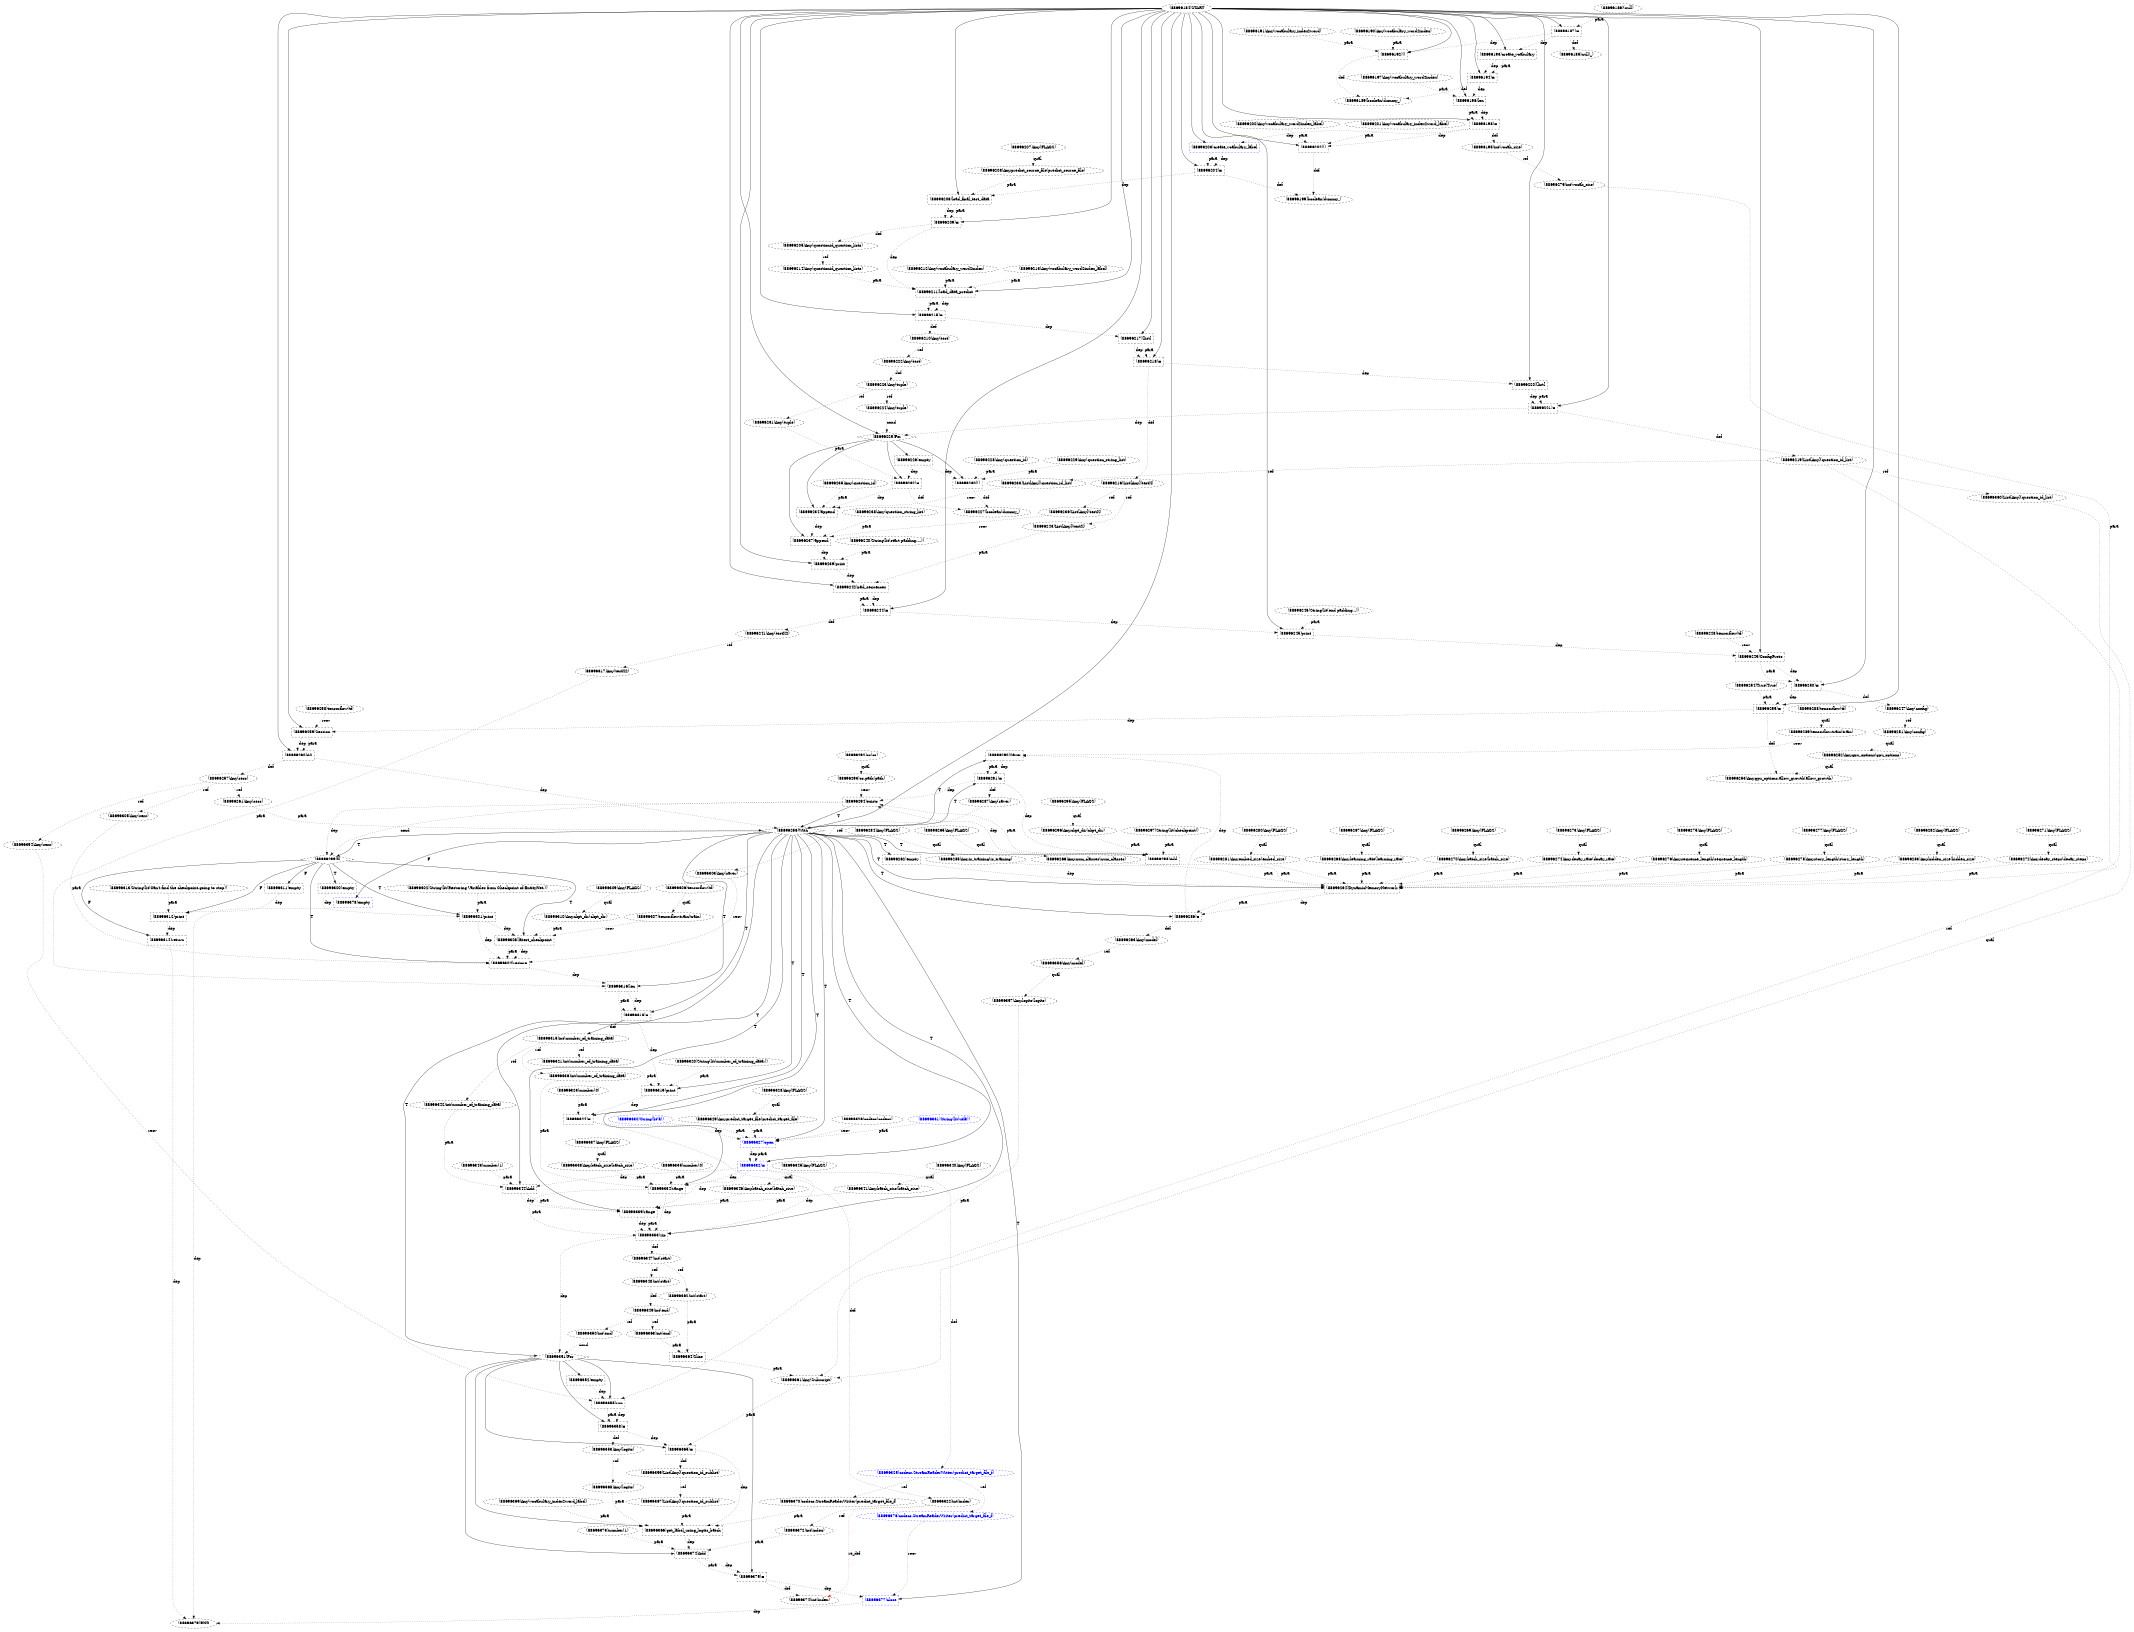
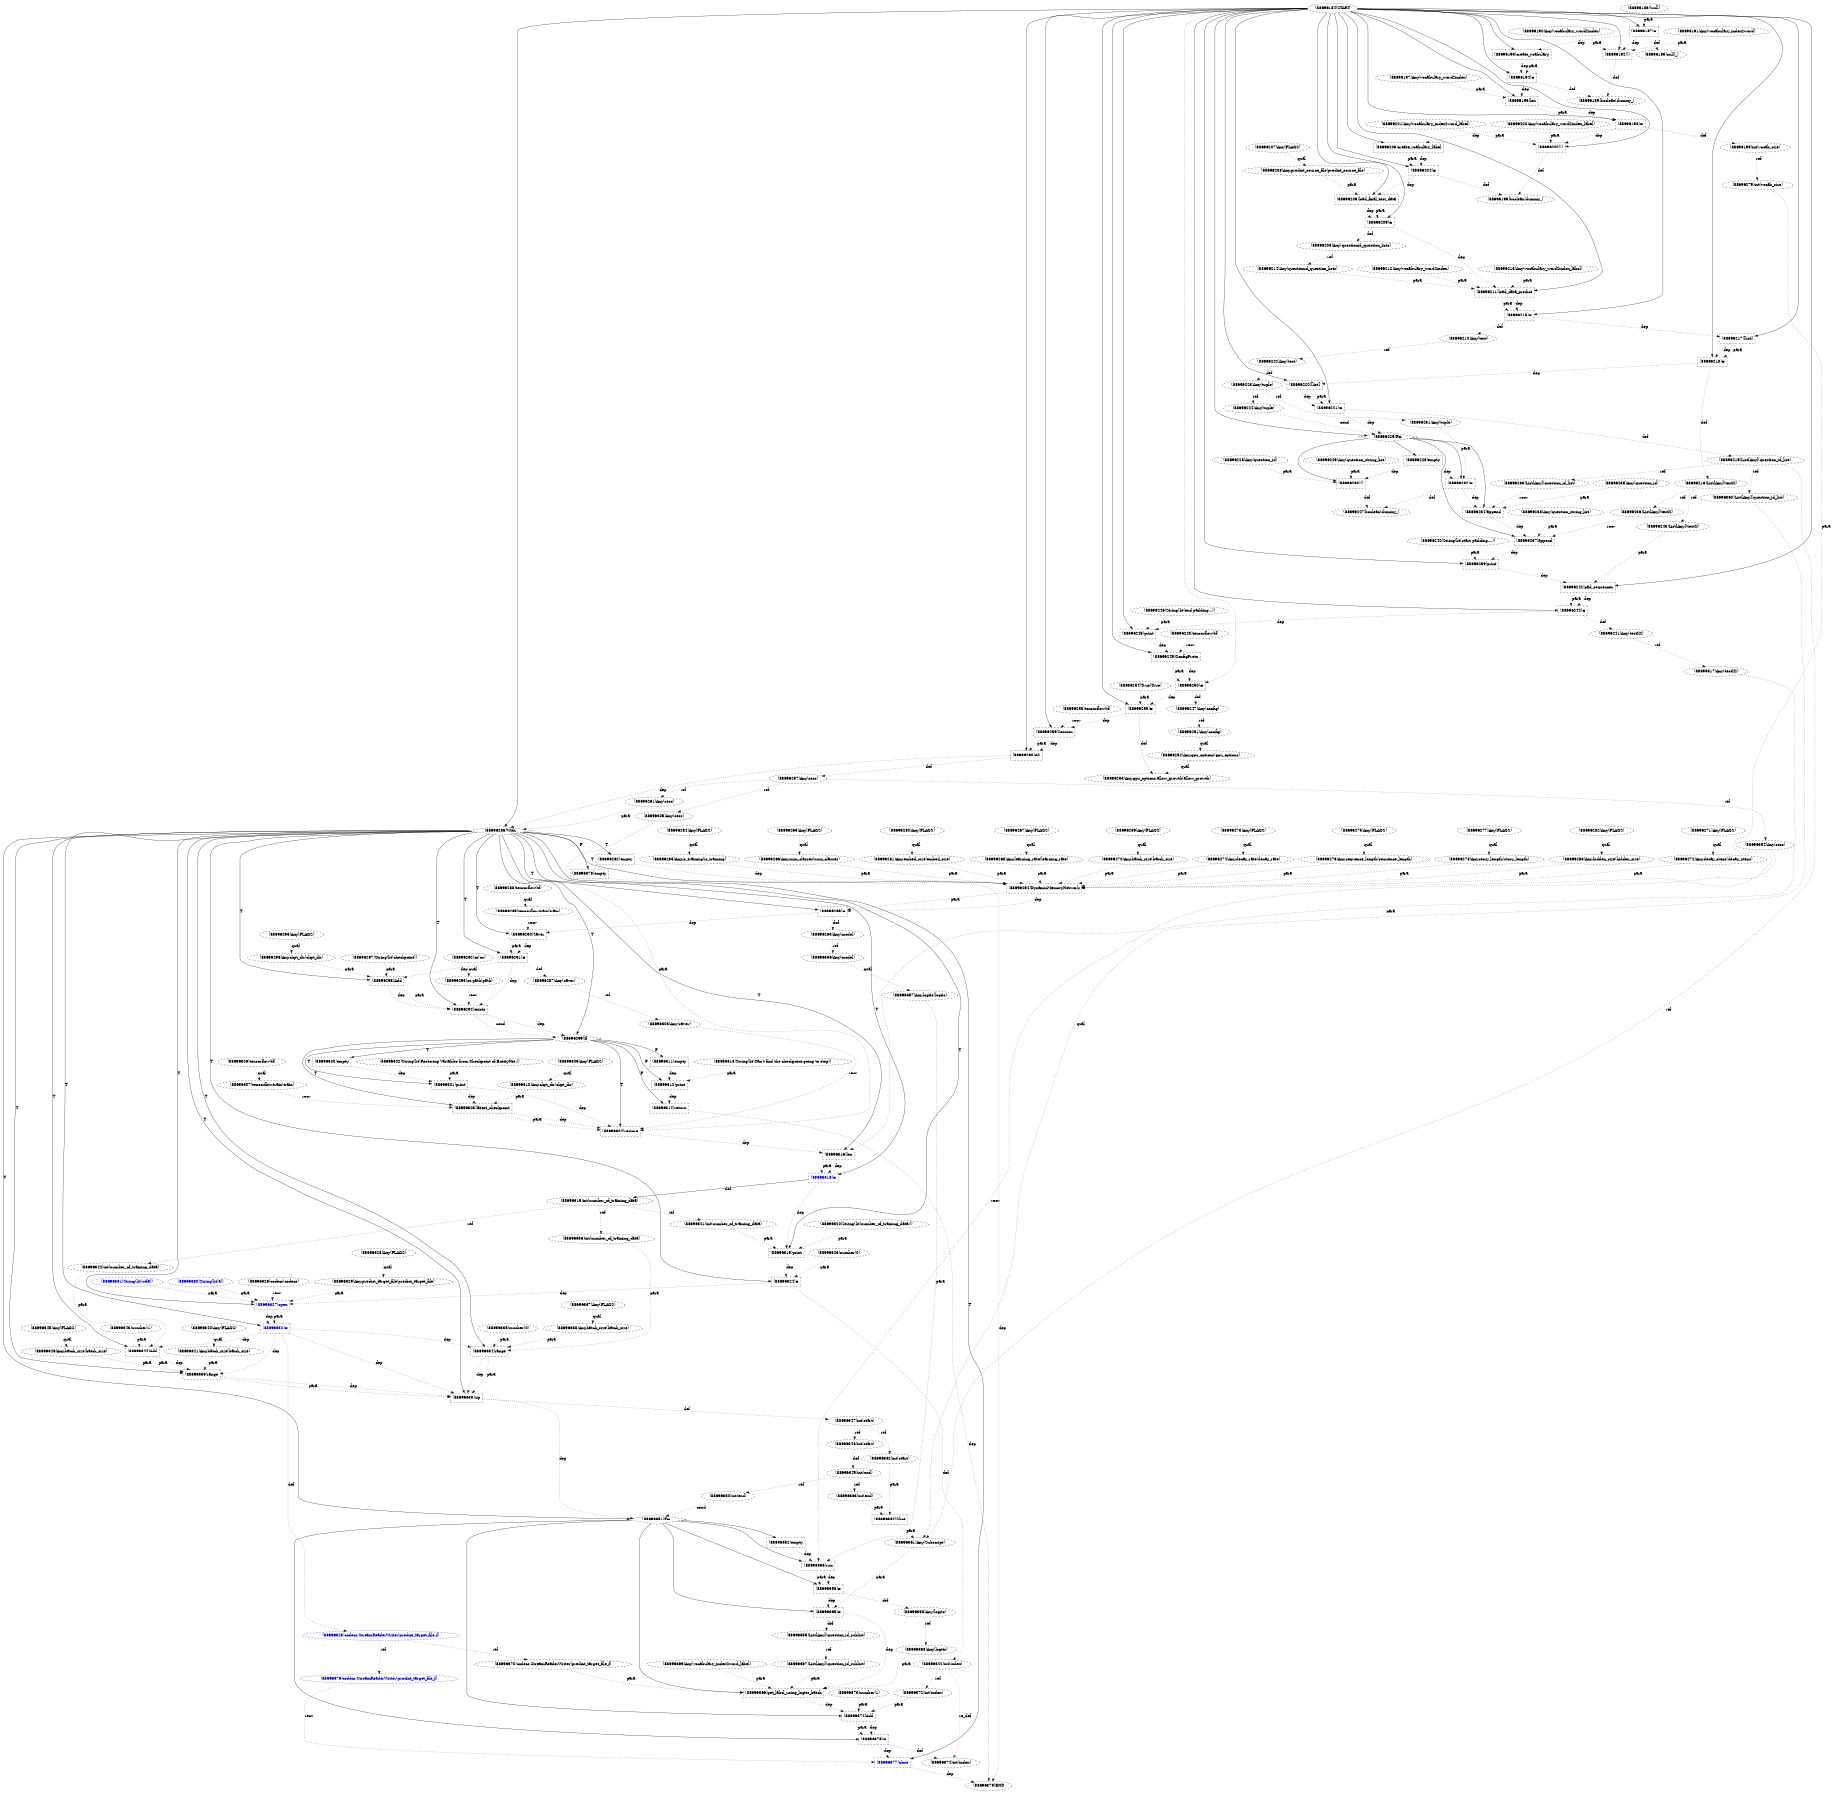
edge "(88696184)START" -> "(88696250)=": style solid -> dotted
node "(88696203)create_voabulary_label": color blue -> black
edge "(88696294)exists" -> "(88696256)With": reversed
node "(88696378)empty": color blue -> black
node "(88696318)=": fontcolor black -> blue
